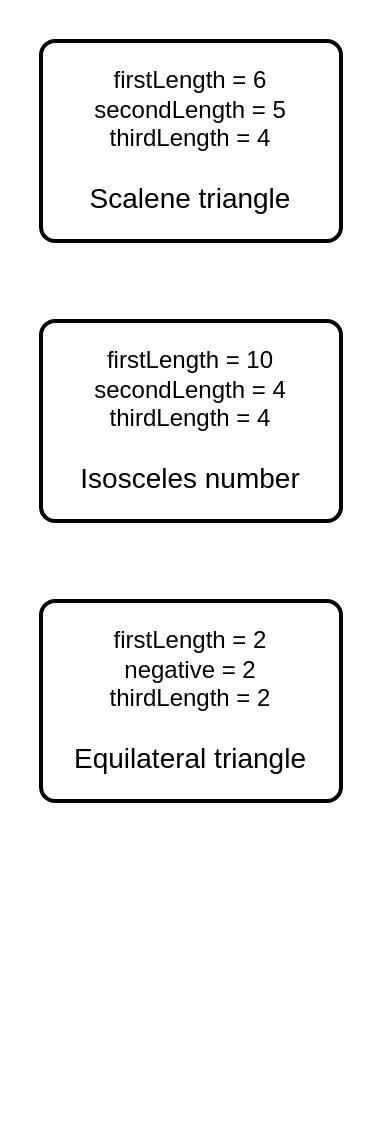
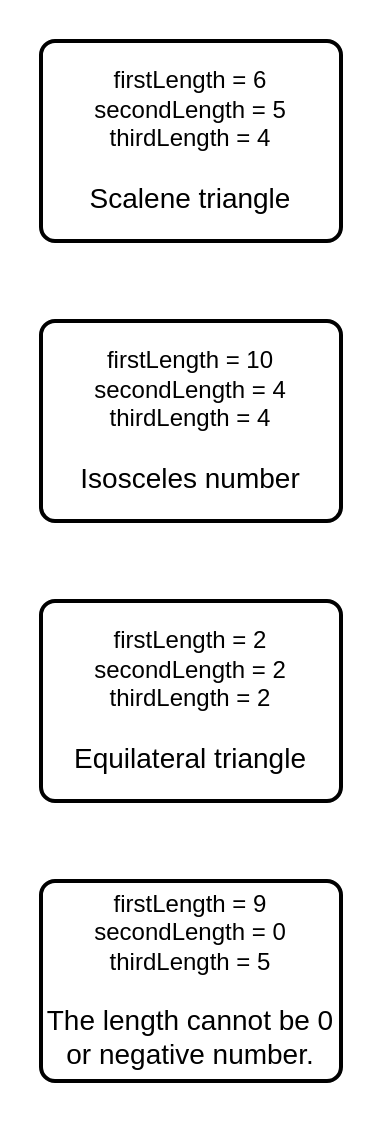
node "firstLength = 2 negative = 2 thirdLength = 2 Equilateral triangle": label "firstLength = 2 negative = 2 thirdLength = 2 Equilateral triangle" -> "firstLength = 2 secondLength = 2 thirdLength = 2 Equilateral triangle"
node "firstLength = 9 secondLength = 0 thirdLength = 5 The length cannot be 0 or negative number.": added
